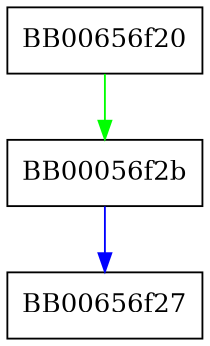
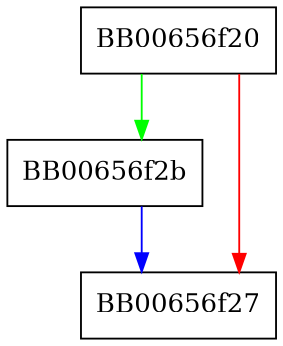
edge "BB00656f20" -> "BB00656f27": added
node "BB00056f2b": label "BB00056f2b" -> "BB00656f2b"
